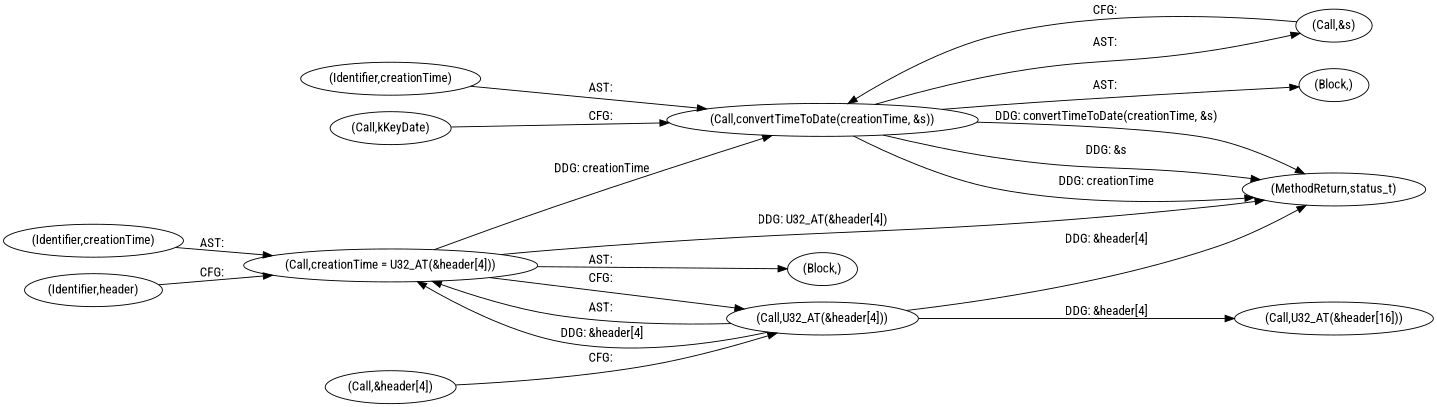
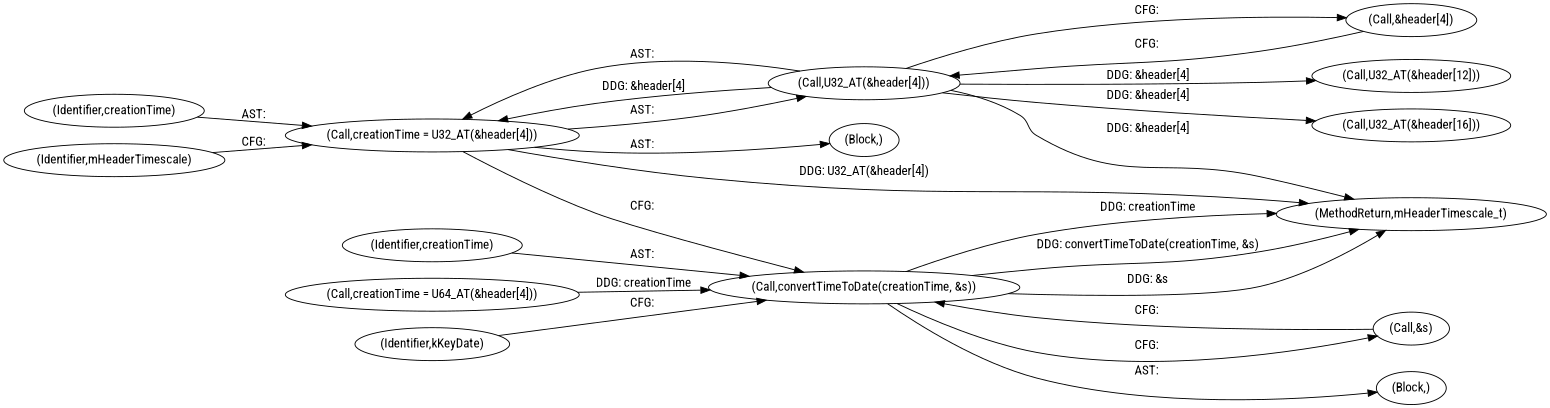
edge "(Call,U32_AT(&header[4]))" -> "(Call,&header[4])": added, label "CFG:"
edge "(Call,convertTimeToDate(creationTime, &s))" -> "(Call,&s)": label "AST: " -> "CFG: "
node "(Call,U32_AT(&header[12]))": added
node "(Call,kKeyDate)": label "(Call,kKeyDate)" -> "(Identifier,kKeyDate)"
edge "(Call,creationTime = U32_AT(&header[4]))" -> "(Call,convertTimeToDate(creationTime, &s))": label "DDG: creationTime" -> "CFG: "
node "(MethodReturn,status_t)": label "(MethodReturn,status_t)" -> "(MethodReturn,mHeaderTimescale_t)"
edge "(Call,creationTime = U32_AT(&header[4]))" -> "(Call,U32_AT(&header[4]))": label "CFG: " -> "AST: "
node "(Identifier,header)": label "(Identifier,header)" -> "(Identifier,mHeaderTimescale)"
node "(Call,creationTime = U64_AT(&header[4]))": added
